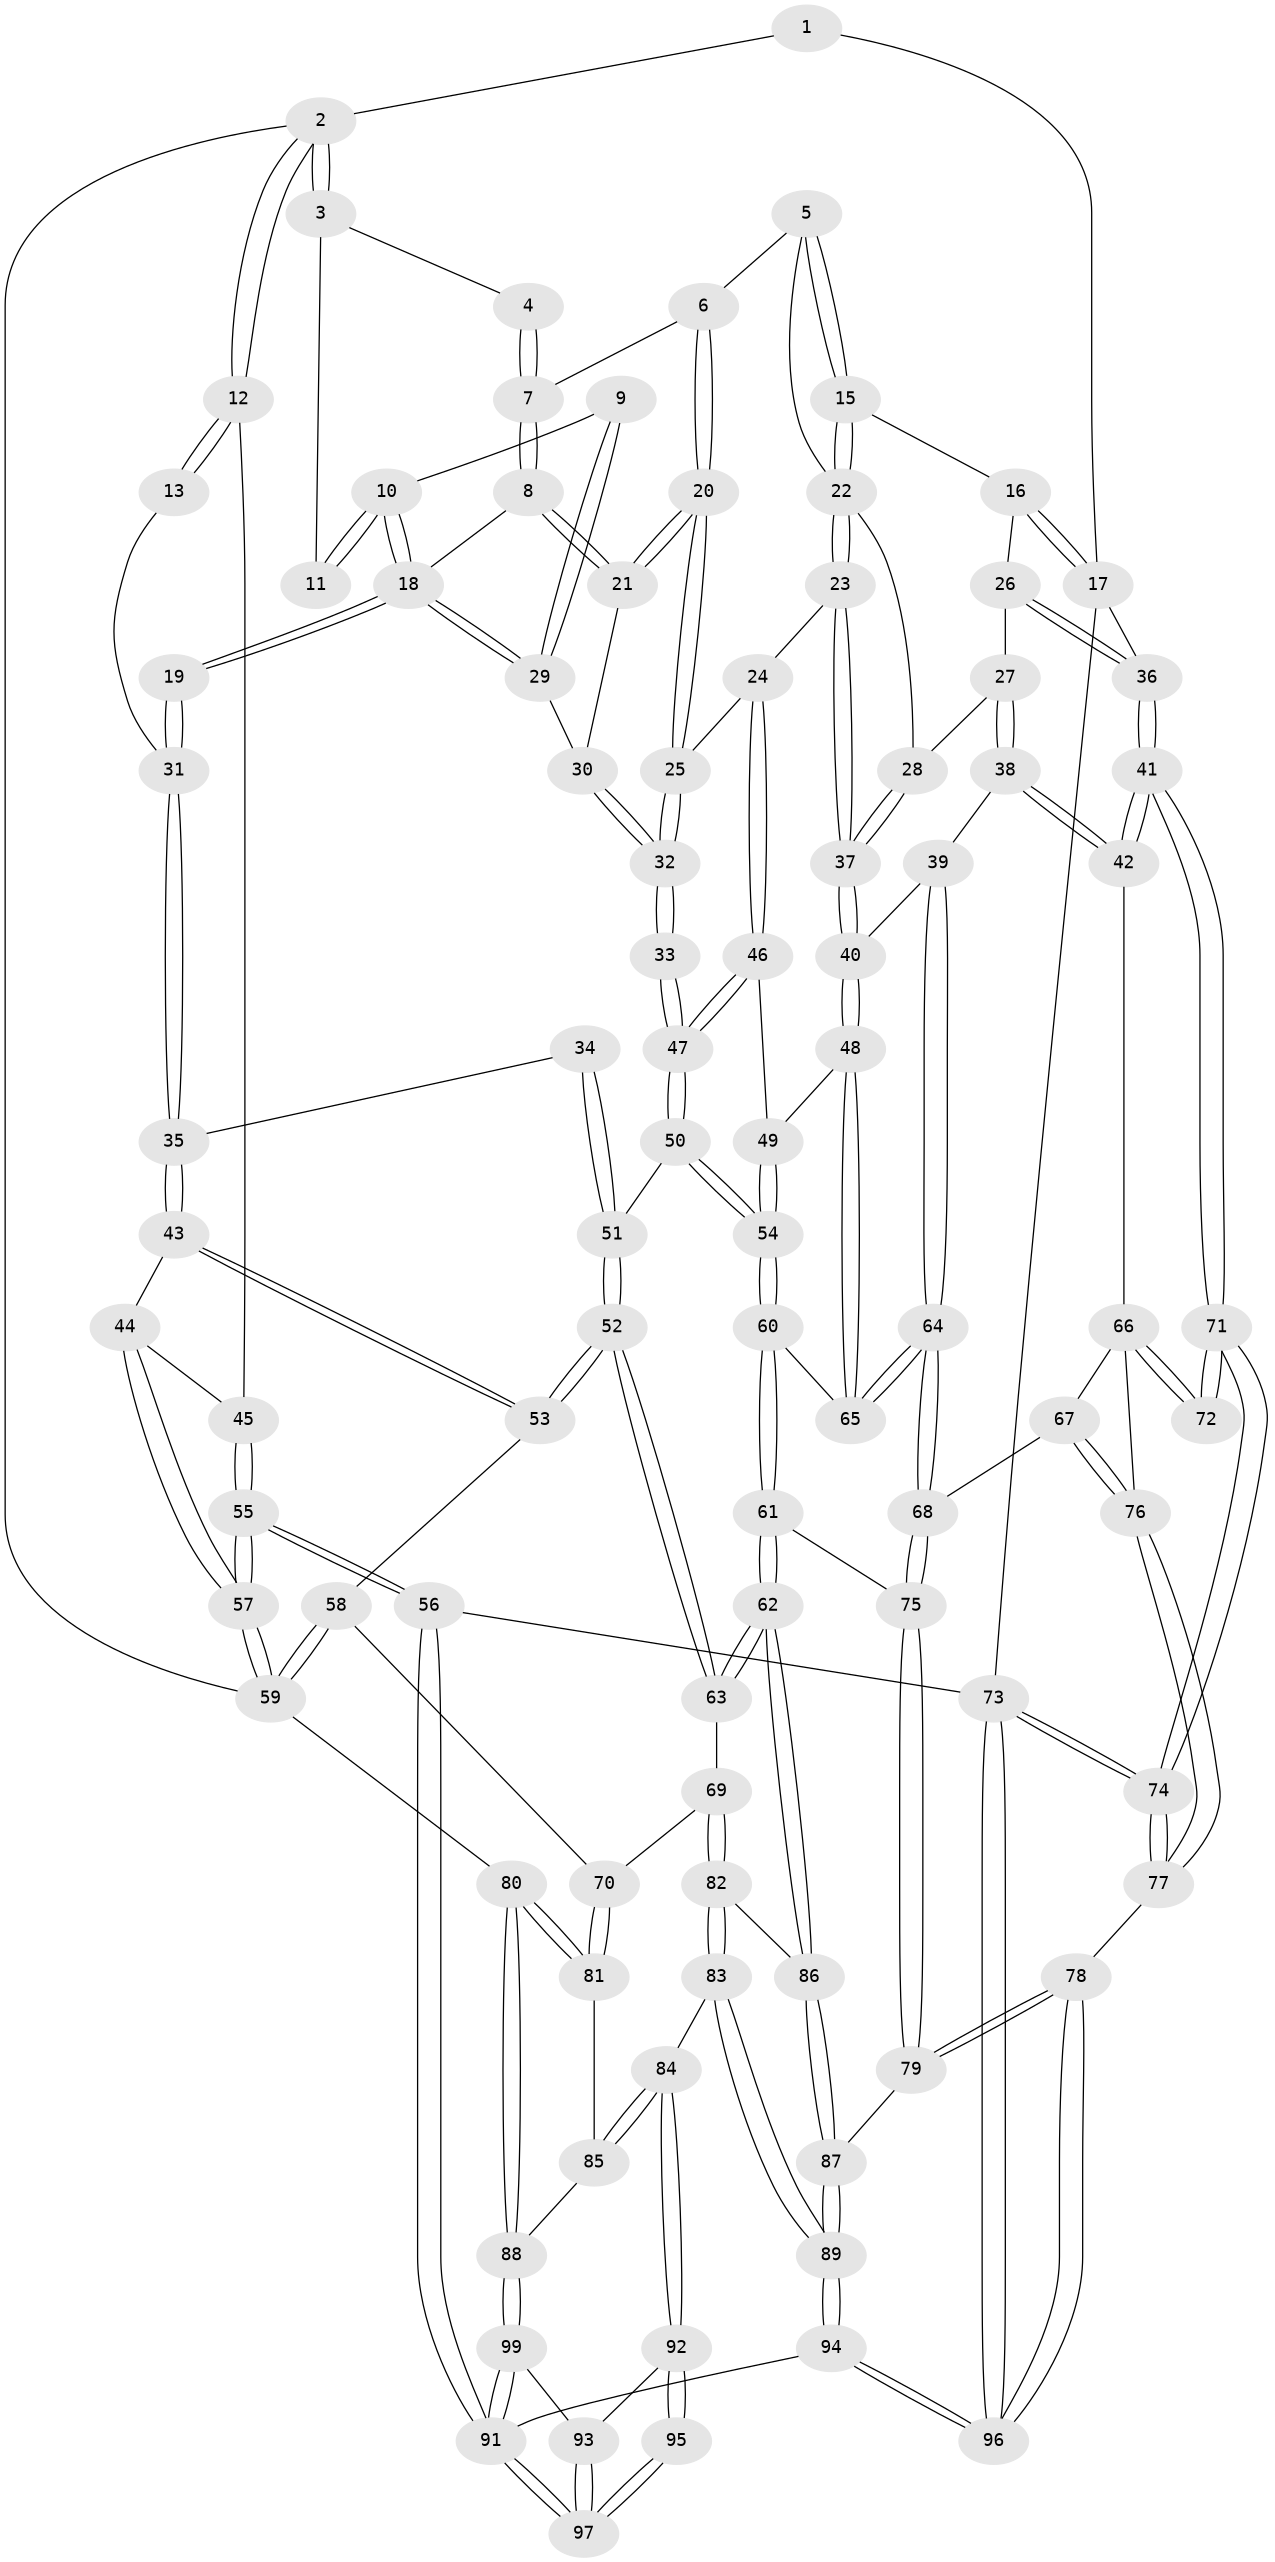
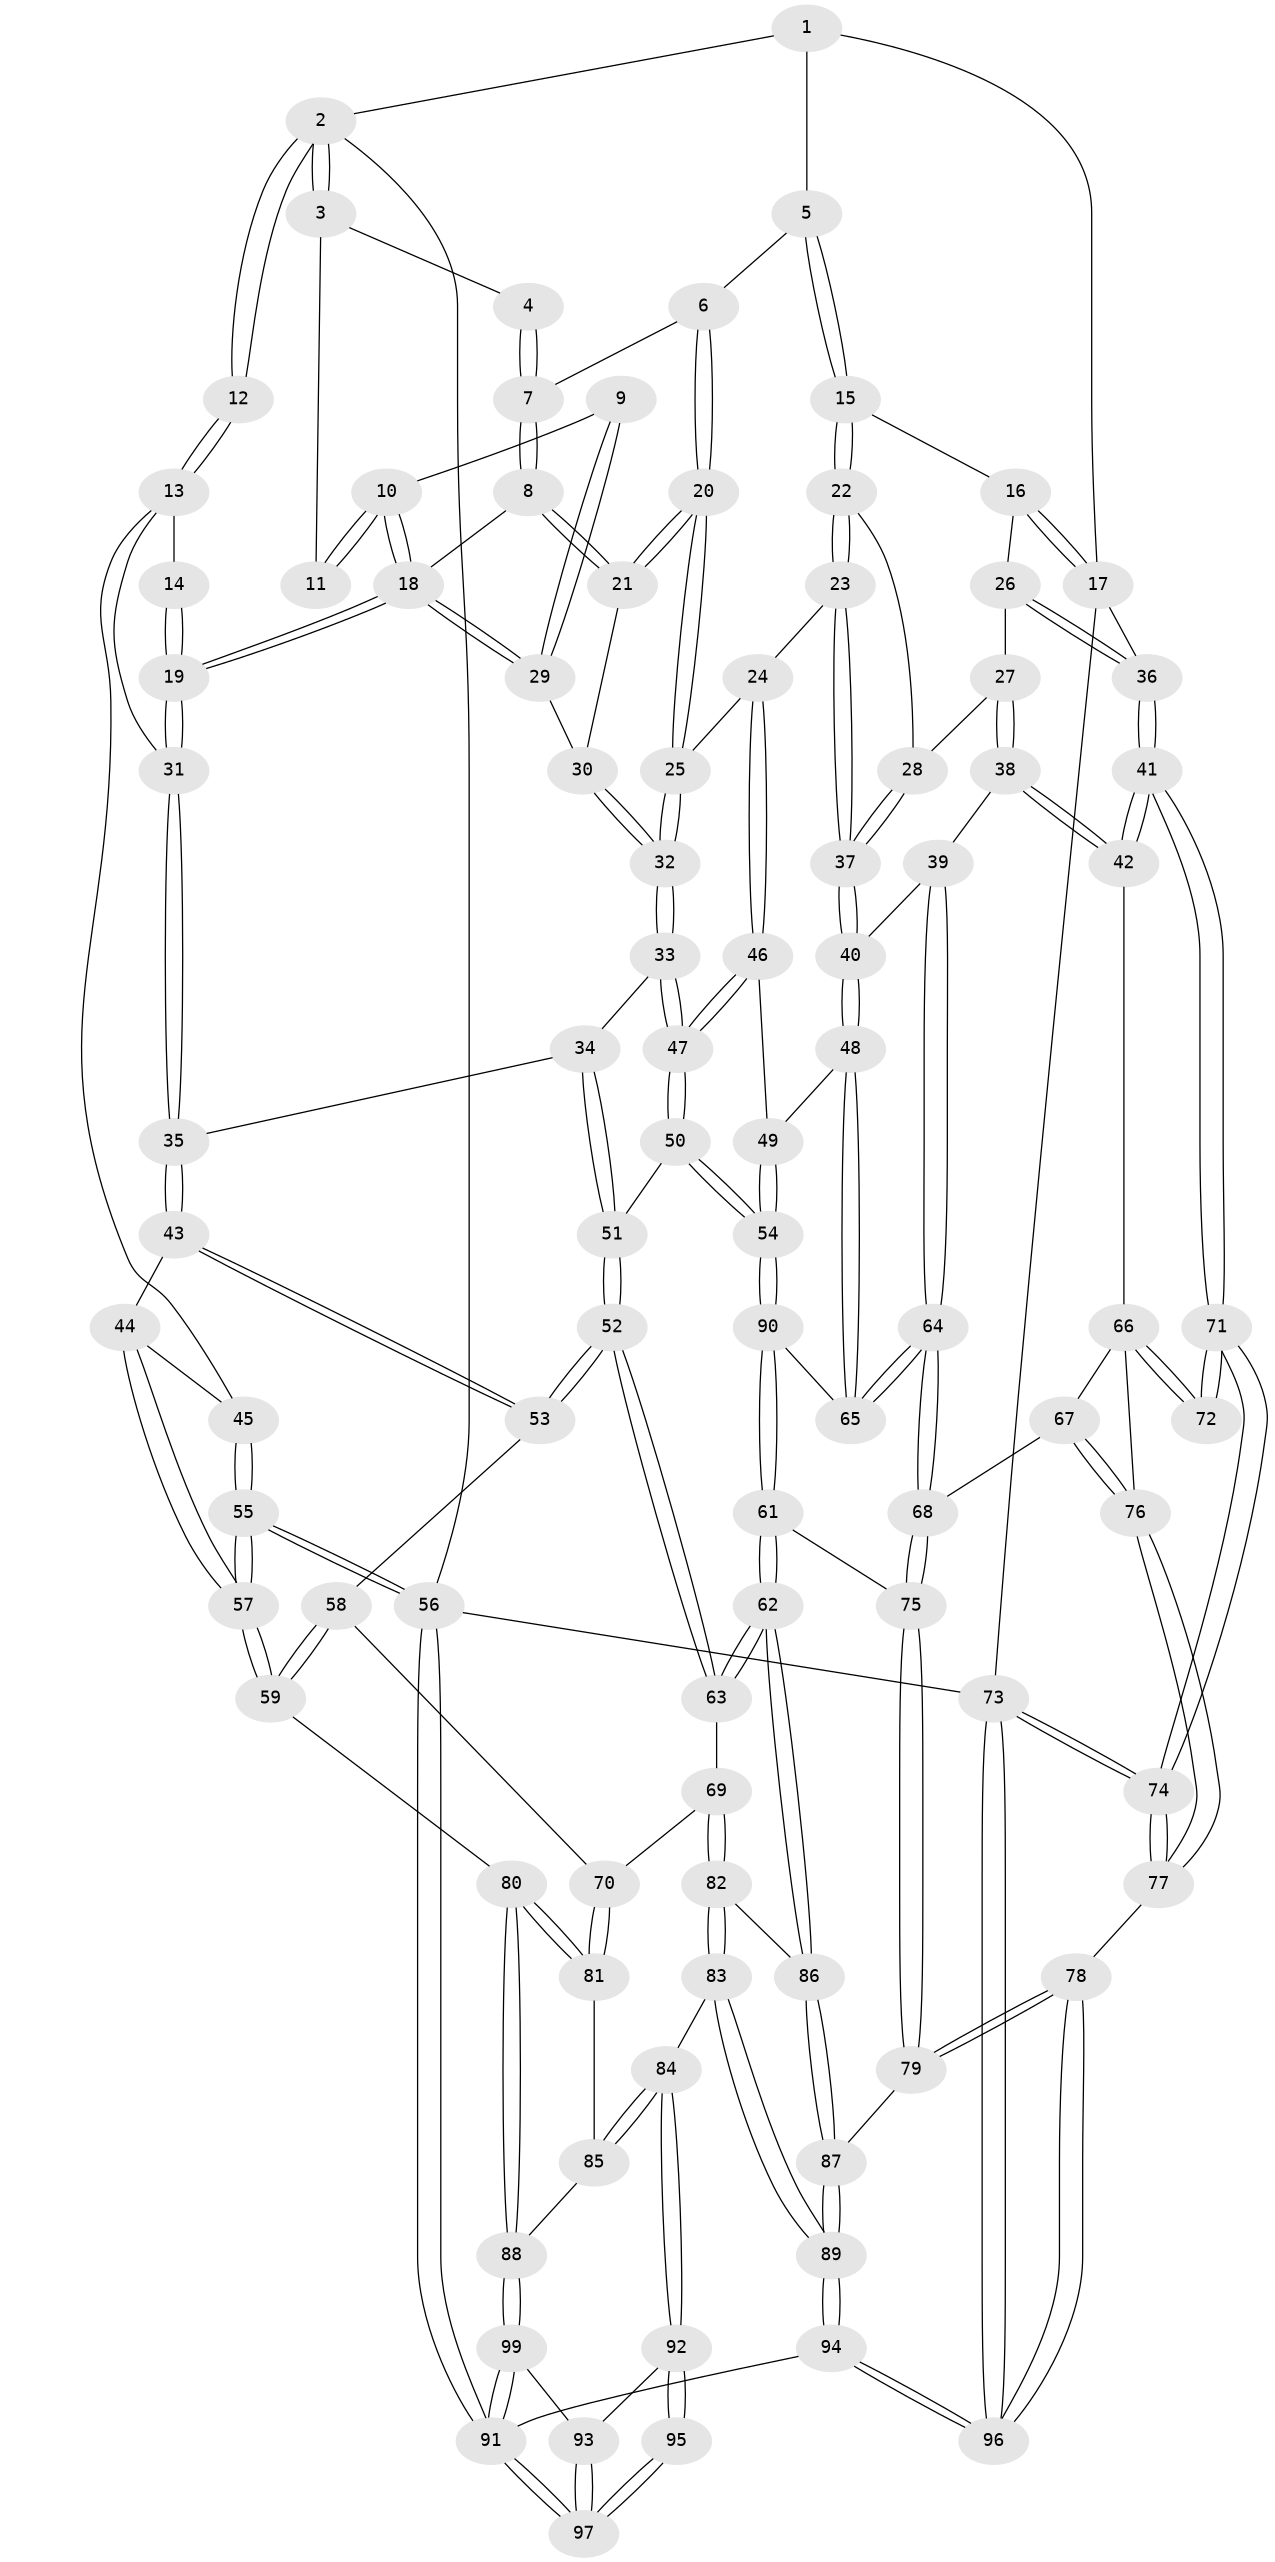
edge "5" -- "22": now "5" -- "1"
node "14": added
edge "2" -- "59": now "2" -- "56"
edge "12" -- "45": now "13" -- "45"
edge "33" -- "34": added
node "60": label "60" -> "90"
